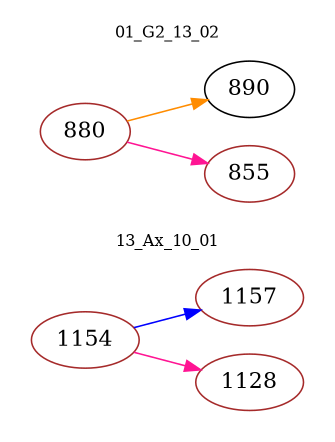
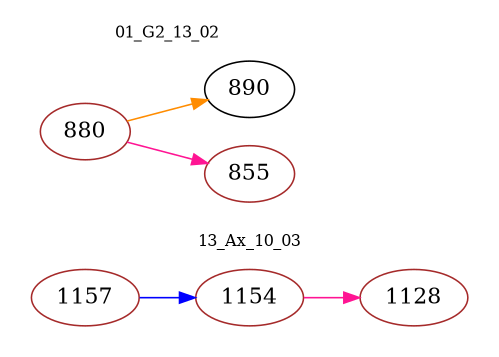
cluster "13_Ax_10_01": label "13_Ax_10_01" -> "13_Ax_10_03"
edge "1154" -> "1157": reversed
